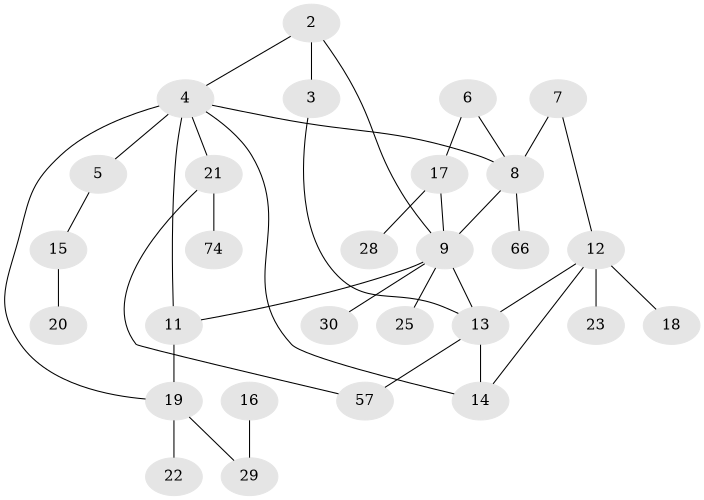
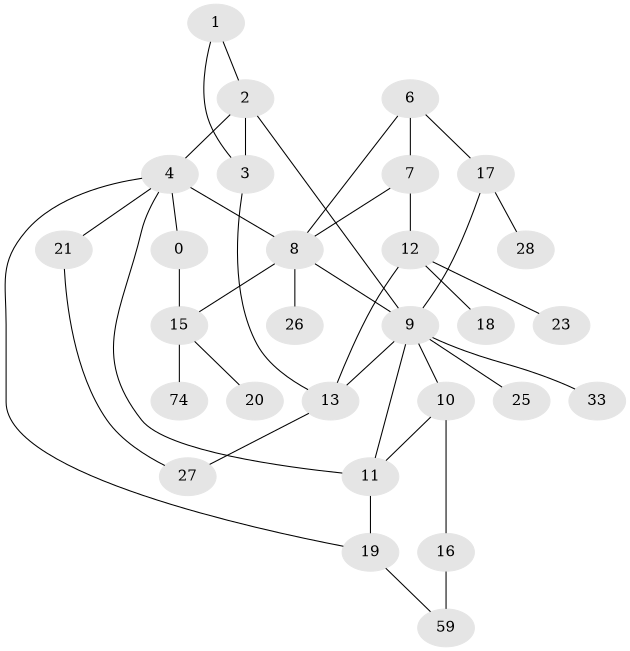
node "1": added
edge "6" -- "7": added
node "5": label "5" -> "0"
edge "21" -- "74": now "15" -- "74"
node "66": label "66" -> "26"
edge "8" -- "15": added
node "30": label "30" -> "33"
node "57": label "57" -> "27"
node "10": added
node "14": removed
node "22": removed
node "29": label "29" -> "59"
